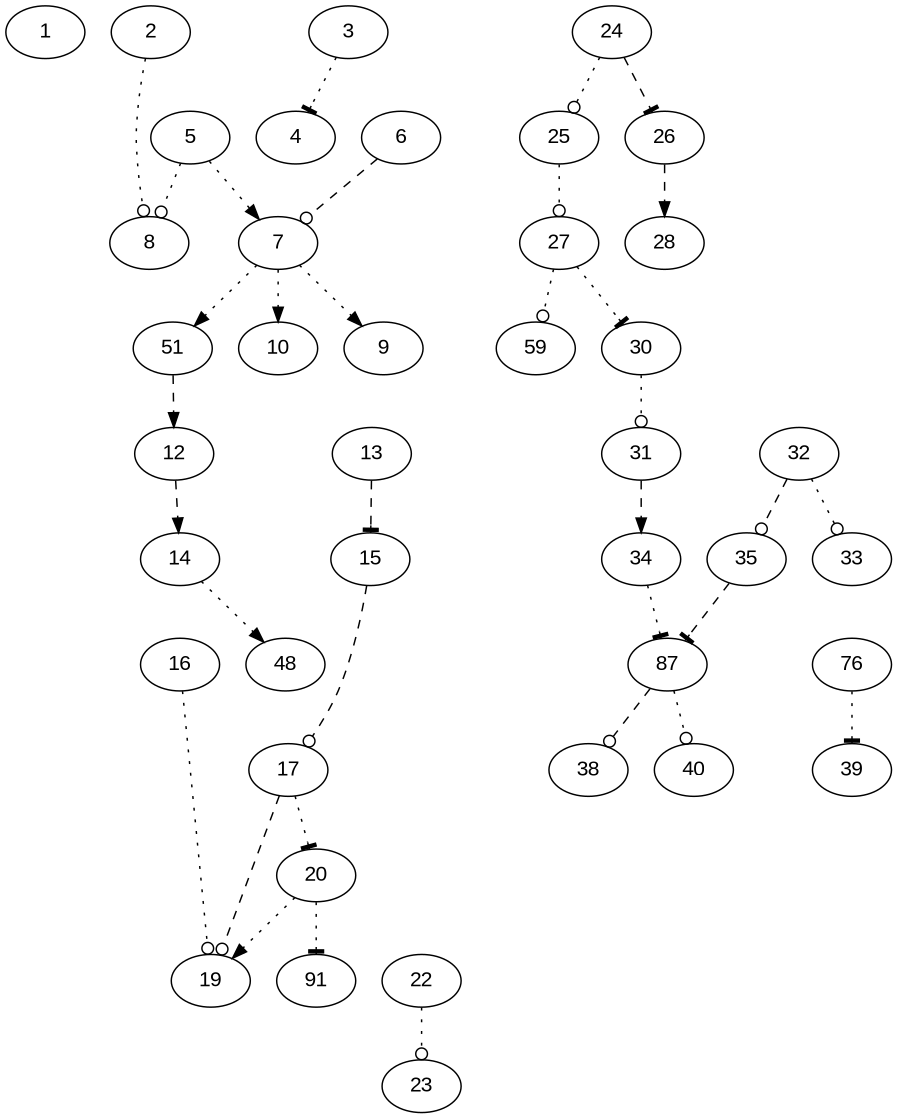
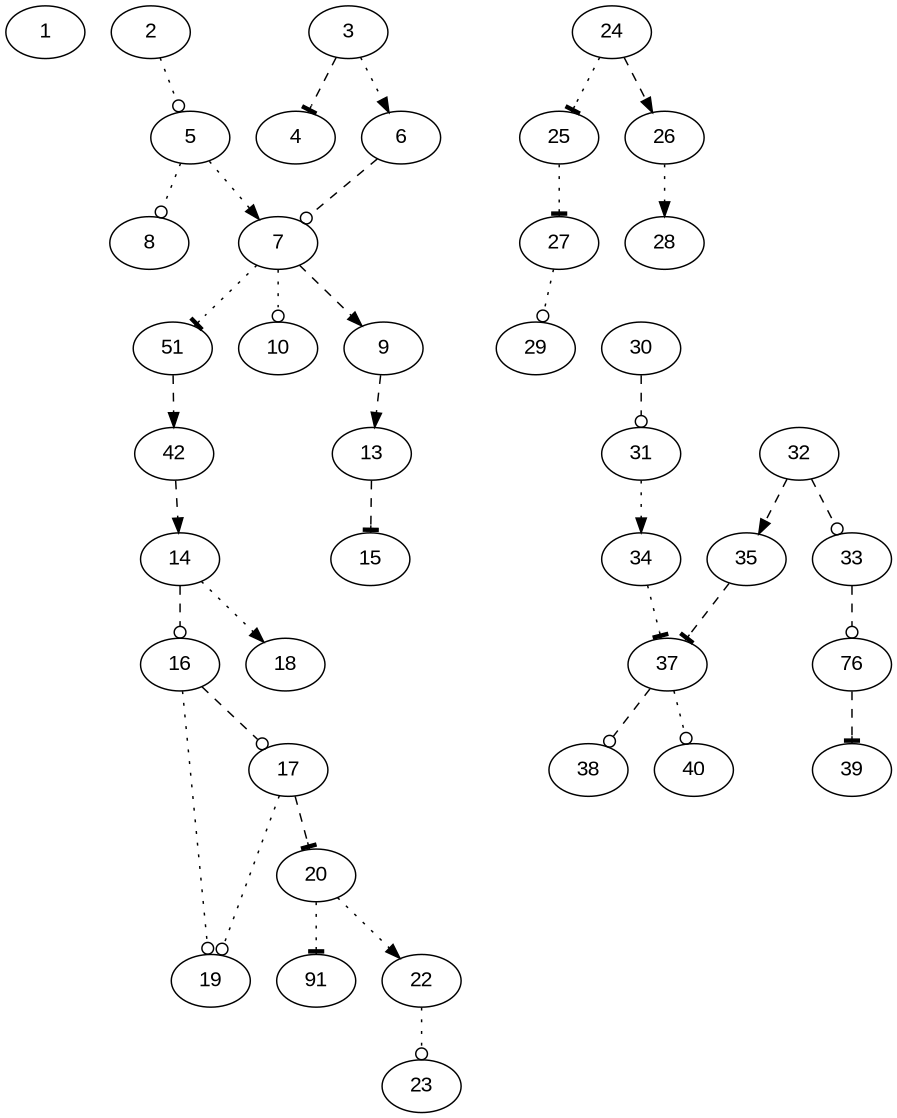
edge "3" -> "6": added
edge "24" -> "26": arrowhead tee -> normal
edge "24" -> "25": arrowhead odot -> tee
edge "3" -> "4": style dotted -> dashed
edge "2" -> "8": now "2" -> "5"
edge "26" -> "28": style dashed -> dotted
edge "25" -> "27": arrowhead odot -> tee
edge "7" -> "10": arrowhead normal -> odot
edge "7" -> "51": arrowhead normal -> tee
edge "7" -> "9": style dotted -> dashed
edge "27" -> "30": removed
node "59": label "59" -> "29"
edge "9" -> "13": added
edge "30" -> "31": style dotted -> dashed
node "12": label "12" -> "42"
edge "31" -> "34": style dashed -> dotted
edge "32" -> "35": arrowhead odot -> normal
edge "32" -> "33": style dotted -> dashed
edge "14" -> "16": added
edge "33" -> "76": added
edge "15" -> "17": now "16" -> "17"
node "48": label "48" -> "18"
node "87": label "87" -> "37"
edge "76" -> "39": style dotted -> dashed
edge "17" -> "20": style dotted -> dashed
edge "17" -> "19": style dashed -> dotted
edge "20" -> "19": now "20" -> "22"
